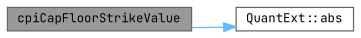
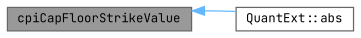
edge "cpiCapFloorStrikeValue" -> "QuantExt::abs": reversed
